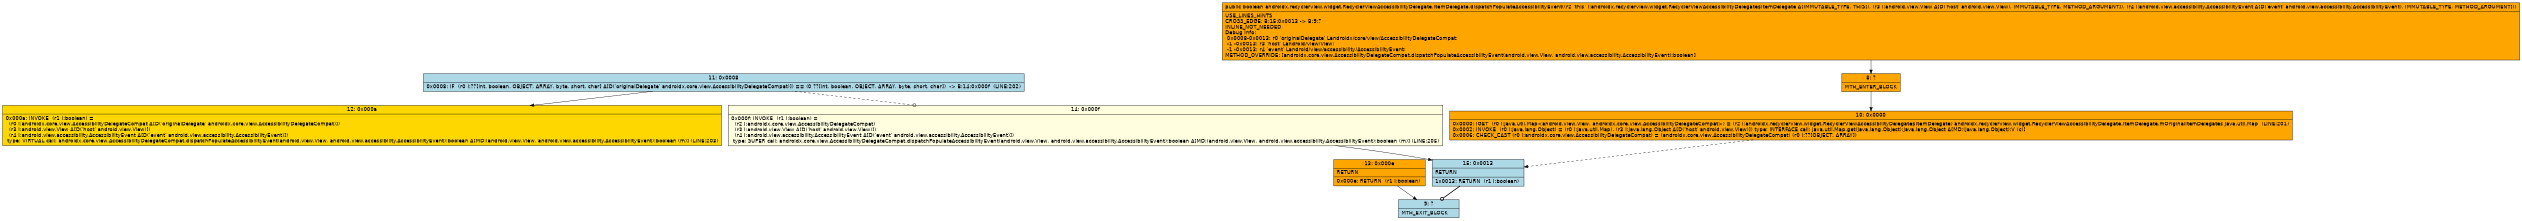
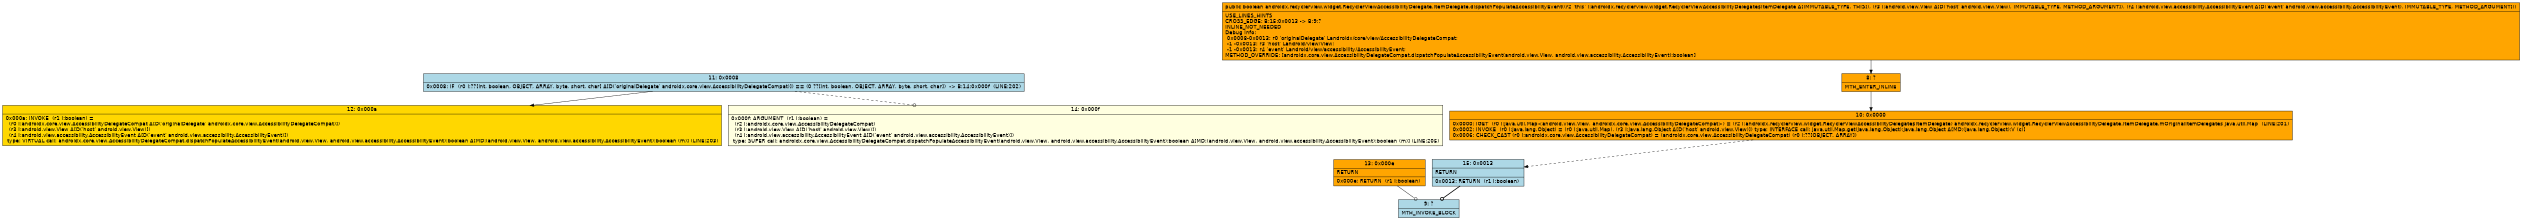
node "8: ?": text "MTH_ENTER_BLOCK" -> "MTH_ENTER_INLINE"
node "14: 0x000f": text "0x000f: INVOKE  (r1 I:boolean) =" -> "0x000f: ARGUMENT  (r1 I:boolean) ="
edge "14: 0x000f" -> "15: 0x0013": removed
node "15: 0x0013": text "1x0013: RETURN  (r1 I:boolean)" -> "0x0013: RETURN  (r1 I:boolean)"
edge "13: 0x000e" -> "9: ?": arrowhead normal -> odot
node "9: ?": text "MTH_EXIT_BLOCK" -> "MTH_INVOKE_BLOCK"
